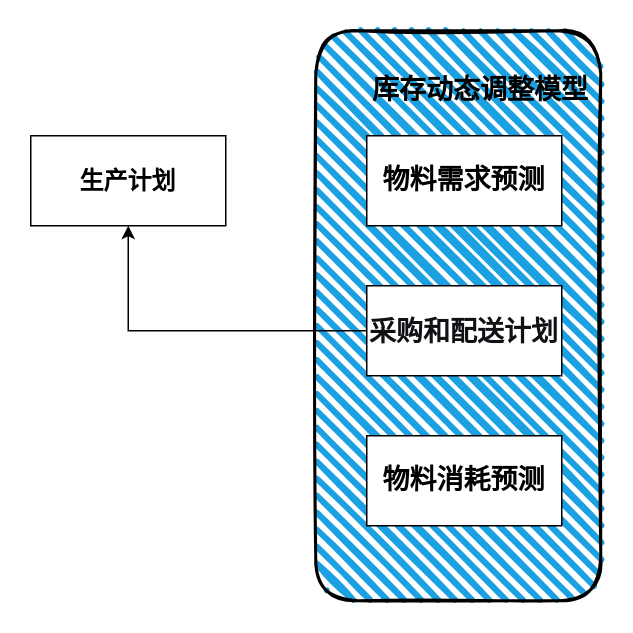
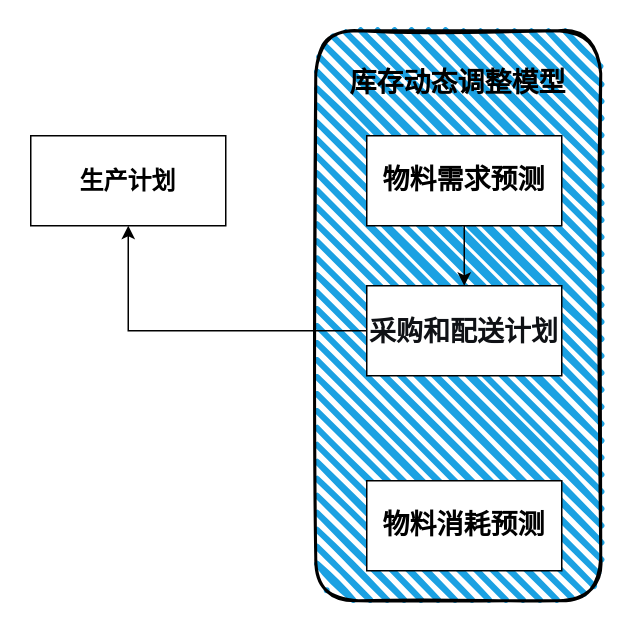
node "库存动态调整模型": moved (481, 91) -> (458, 83)
edge "物料需求预测" -> "采购和配送计划": added
node "物料消耗预测": moved (464, 481) -> (464, 526)
